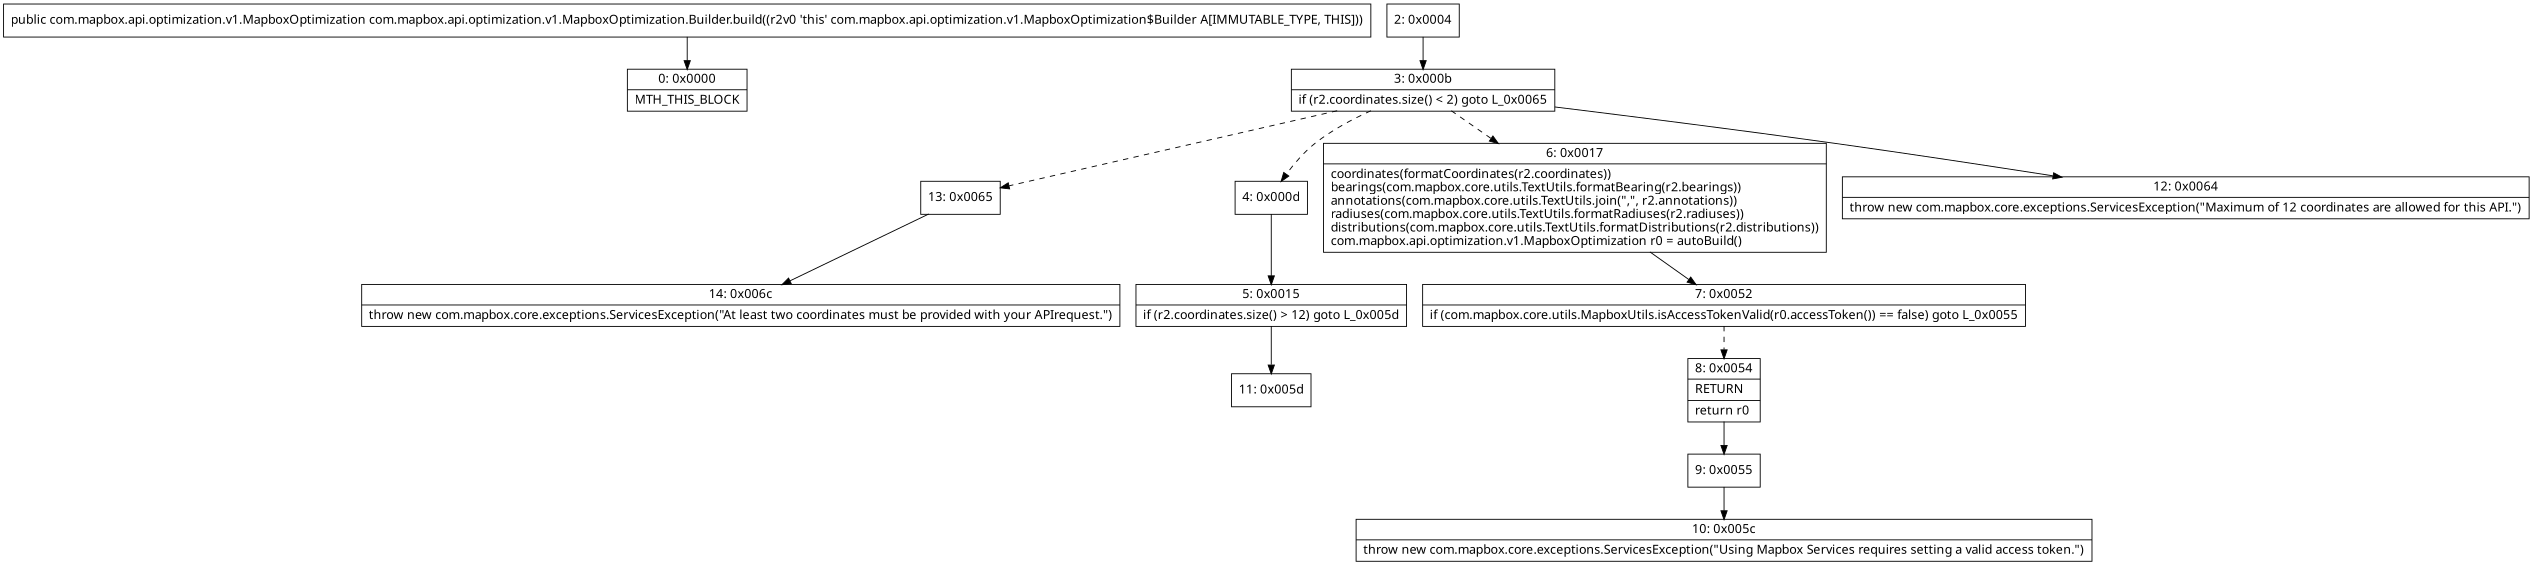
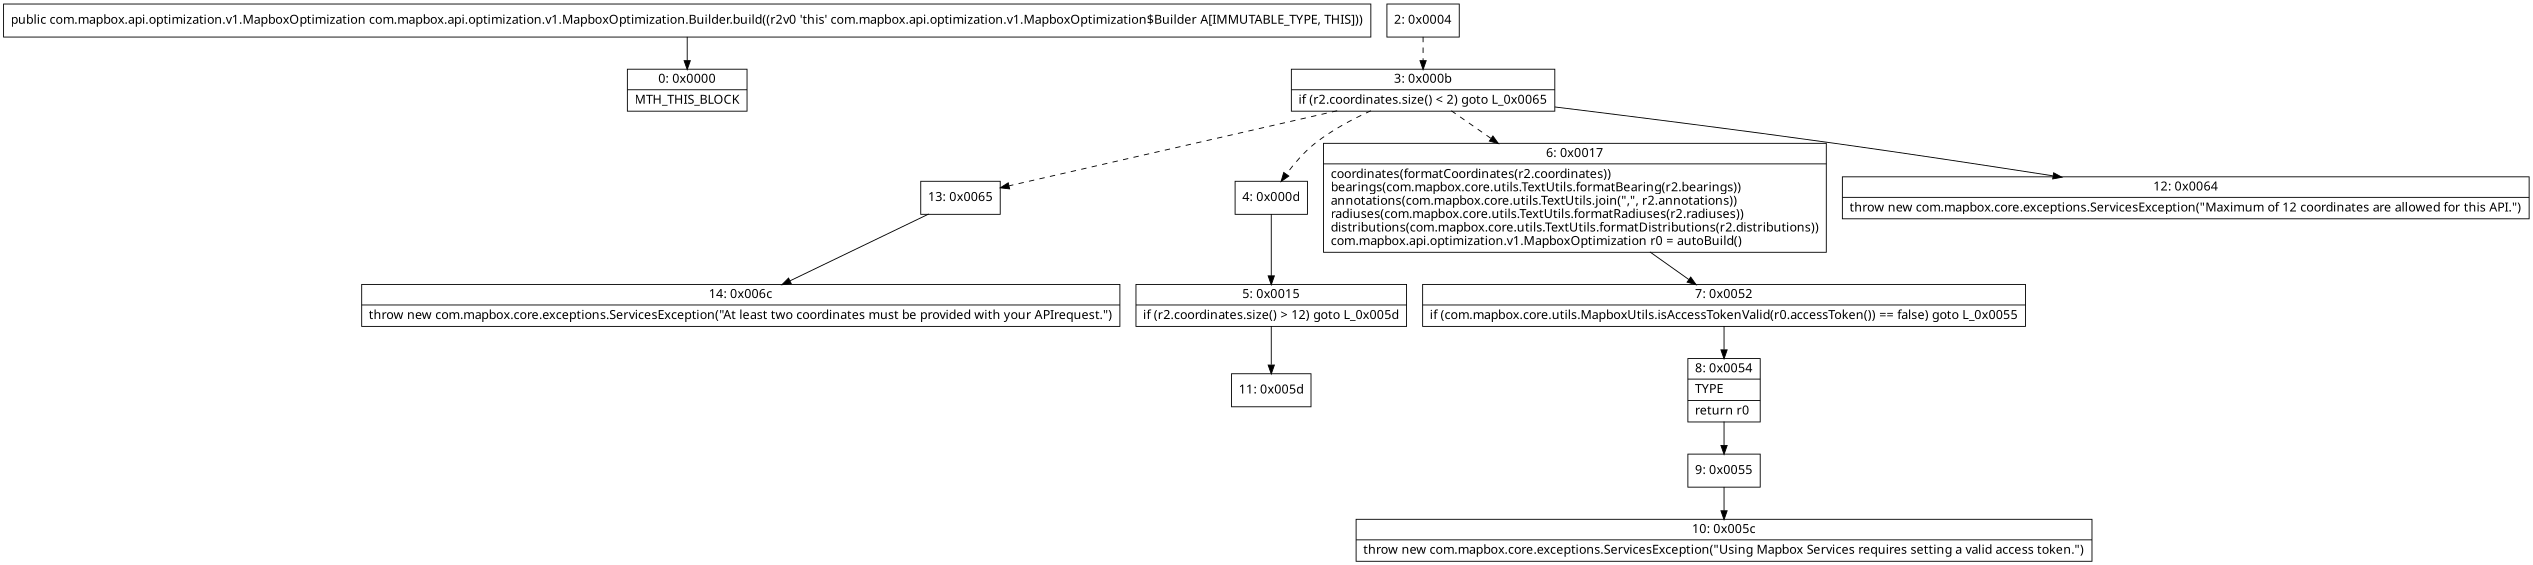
edge "2: 0x0004" -> "3: 0x000b": style solid -> dashed
edge "7: 0x0052" -> "8: 0x0054": style dashed -> solid
node "8: 0x0054": text "RETURN" -> "TYPE"
